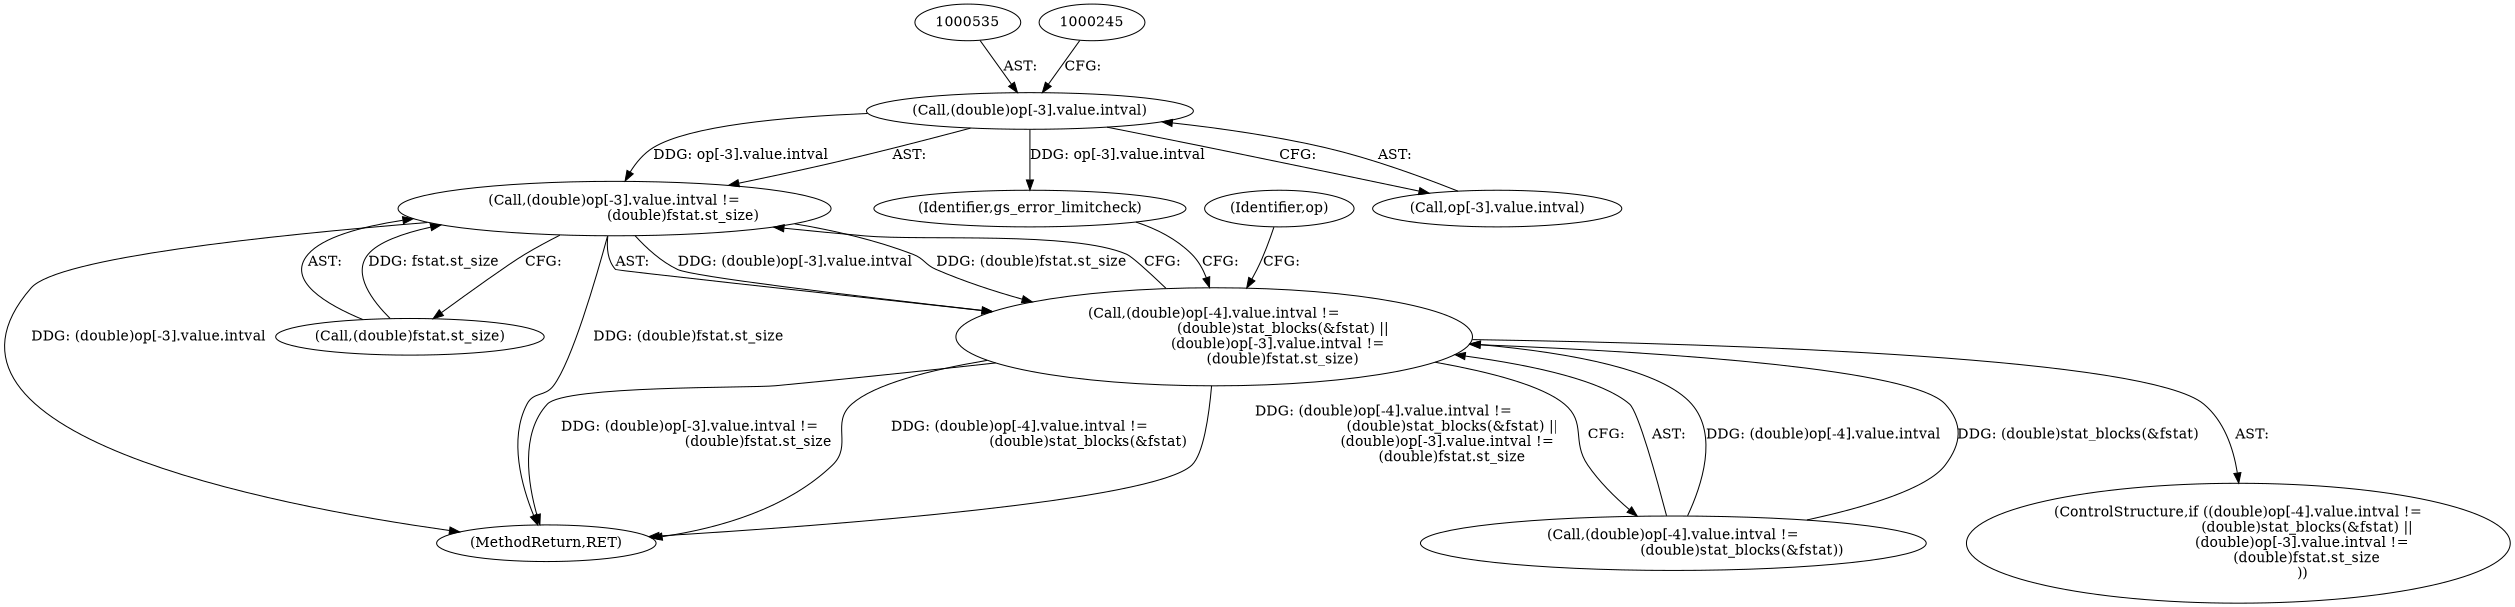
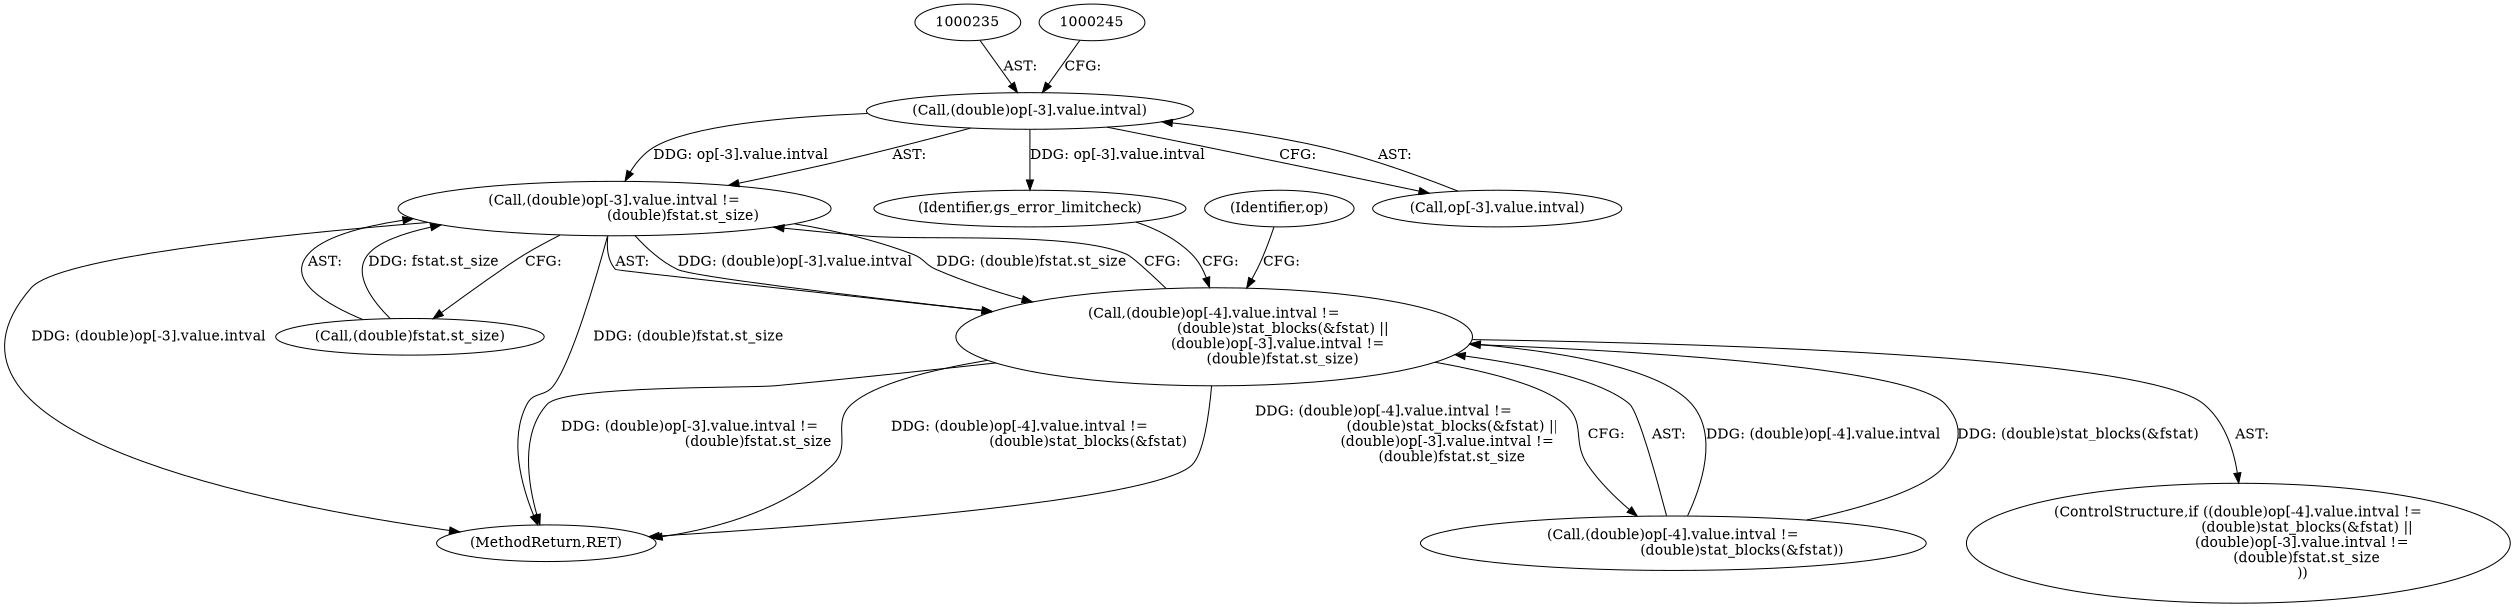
node "1000535": label "1000535" -> "1000235"
